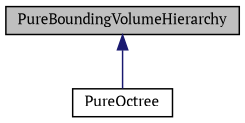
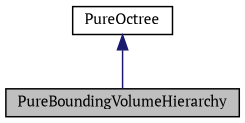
edge "PureOctree" -> "PureBoundingVolumeHierarchy": reversed
